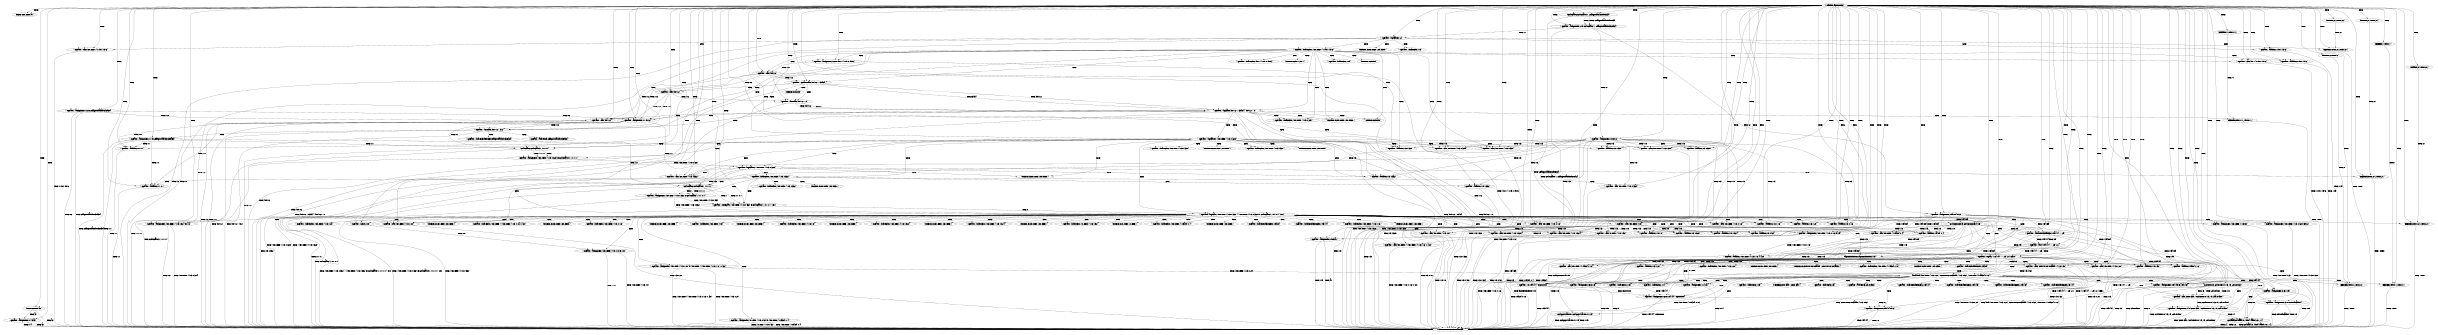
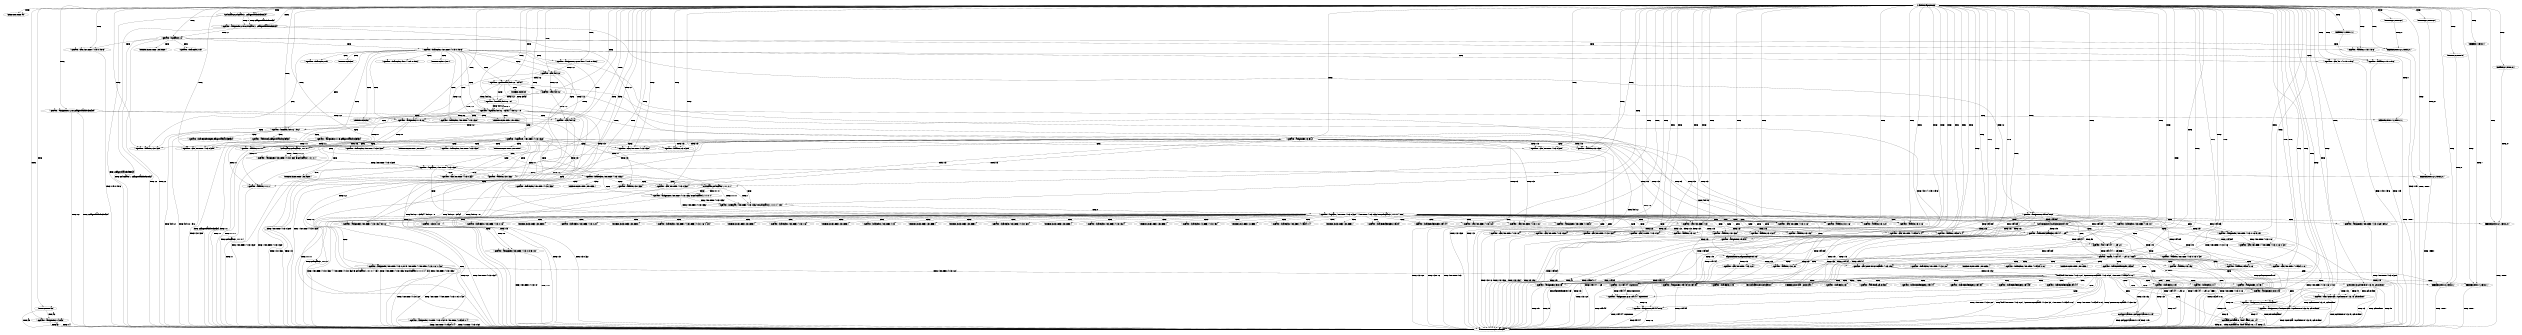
edge "(METHOD,tftp_connect)" -> "(<operator>.assignment,v11 = &elf_gnu_hash_bucket[30])": now "(METHOD,tftp_connect)" -> "(<operator>.indirection,*(_DWORD *)(v13 + 8))"
node "(UNKNOWN,const struct sockaddr *,const struct sockaddr *)": removed
node "(_errno_location,_errno_location())": added
